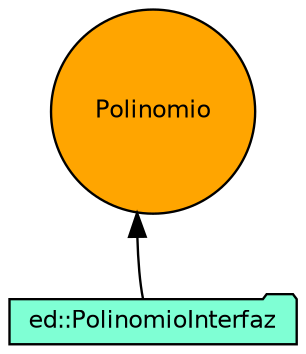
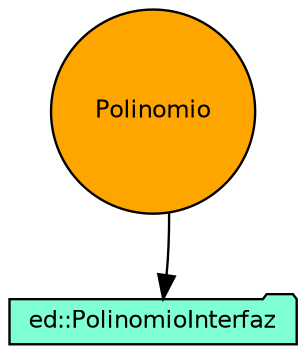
edge "ed::PolinomioInterfaz" -> "Polinomio": reversed
